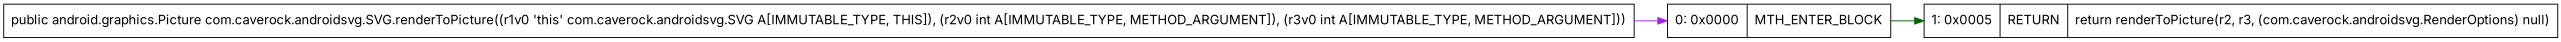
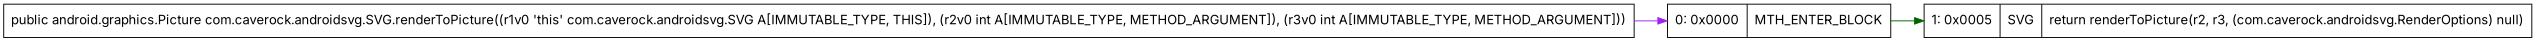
node "1: 0x0005": text "RETURN" -> "SVG"
